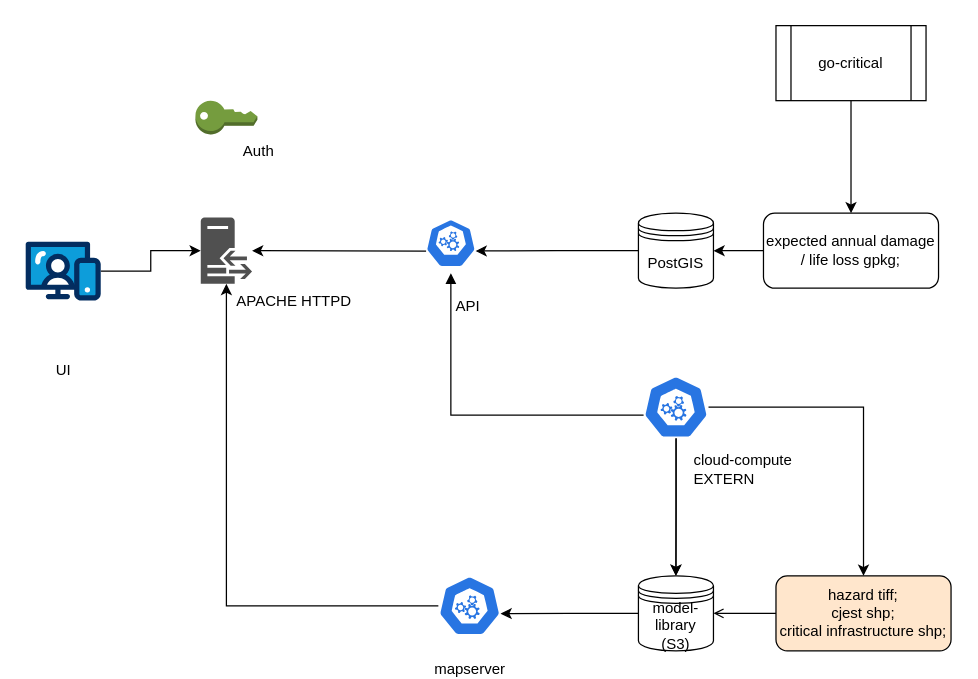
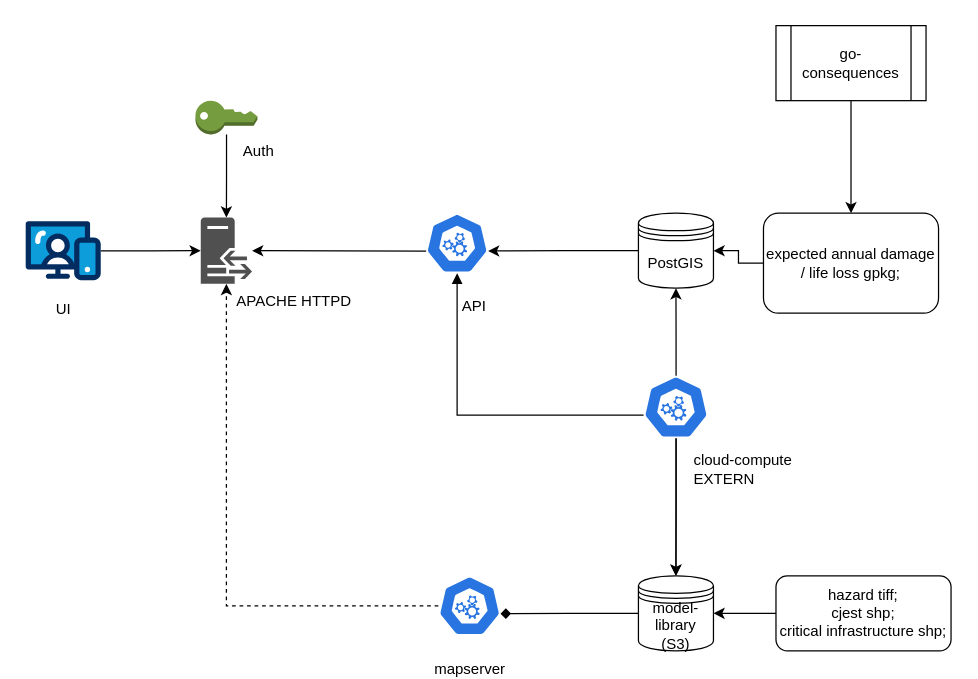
node "go-critical": label "go-critical" -> "go-consequences"
edge "Auth" -> "APACHE HTTPD": added
node "API": size 50x60 -> 63x60
node "expected annual damage / life loss gpkg;": size 175x75 -> 175x100
node "UI": size 75x100 -> 75x59
edge "cloud-compute EXTERN" -> "hazard tiff; cjest shp; critical infrastructure shp;": now "cloud-compute EXTERN" -> "PostGIS"
edge "mapserver" -> "APACHE HTTPD": style solid -> dashed
edge "model-library (S3)" -> "mapserver": arrowhead classic -> diamond
edge "hazard tiff; cjest shp; critical infrastructure shp;" -> "model-library (S3)": arrowhead open -> classic
node "hazard tiff; cjest shp; critical infrastructure shp;": fillcolor #ffe6cc -> #ffffff
